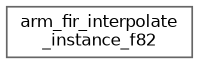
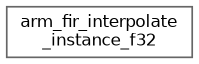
node "arm_fir_interpolate _instance_f82": label "arm_fir_interpolate _instance_f82" -> "arm_fir_interpolate _instance_f32"
